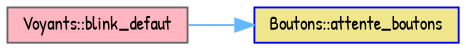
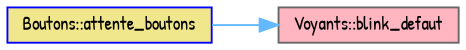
edge "Voyants::blink_defaut" -> "Boutons::attente_boutons": reversed
